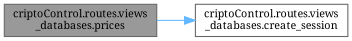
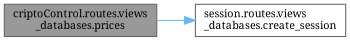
node "criptoControl.routes.views _databases.create_session": label "criptoControl.routes.views _databases.create_session" -> "session.routes.views _databases.create_session"
